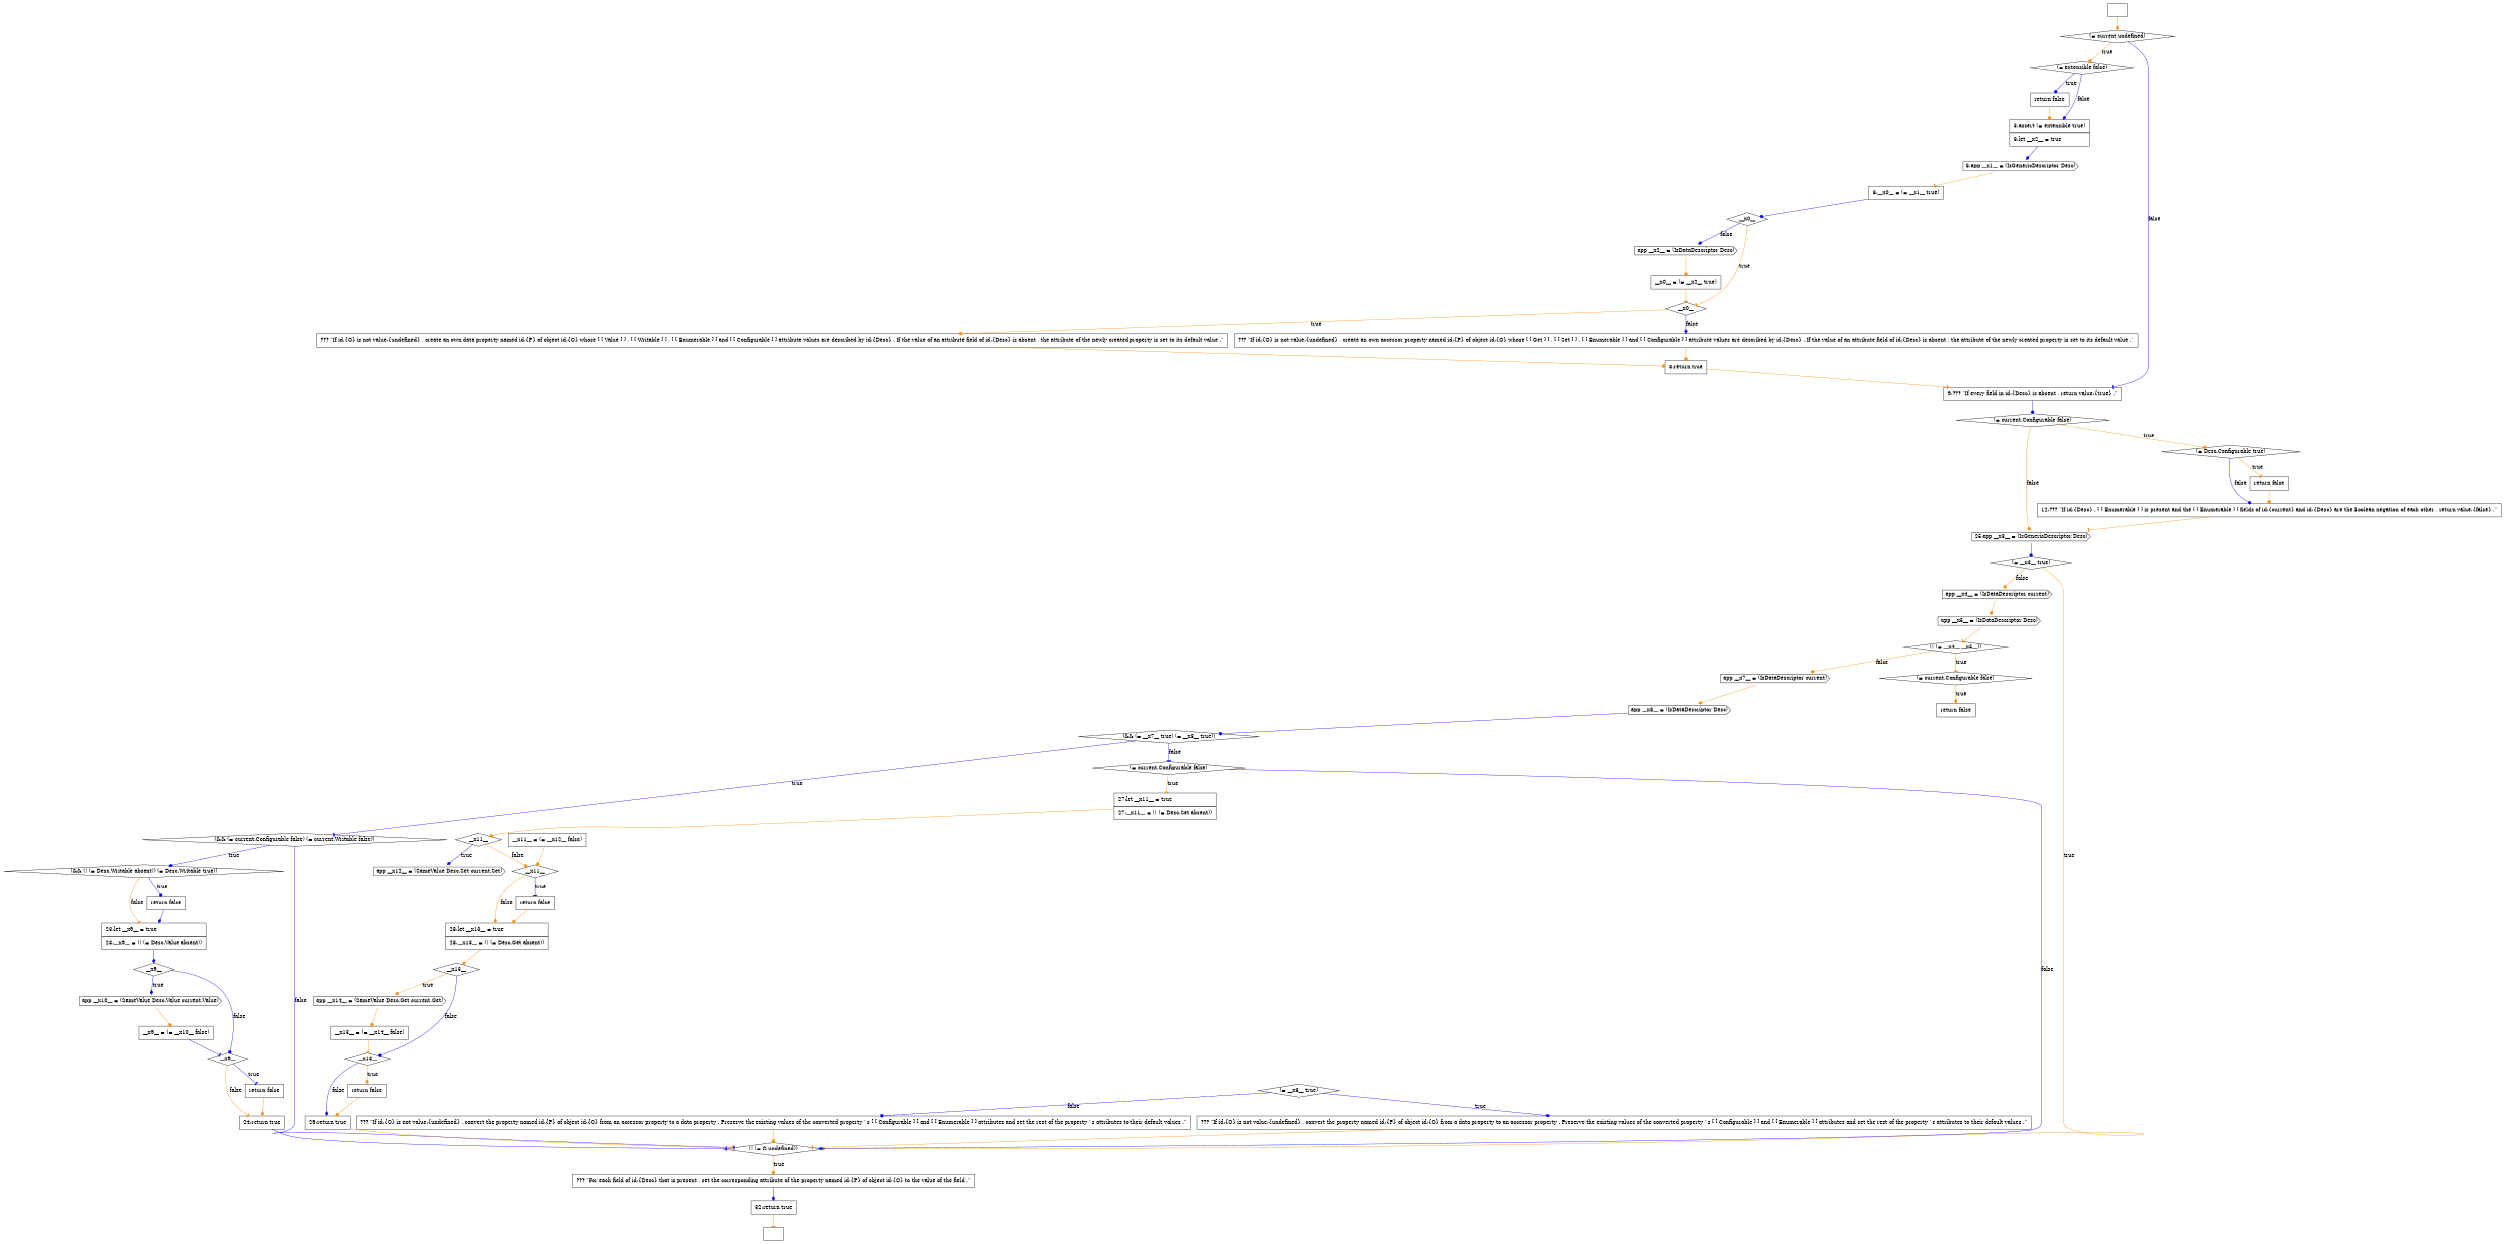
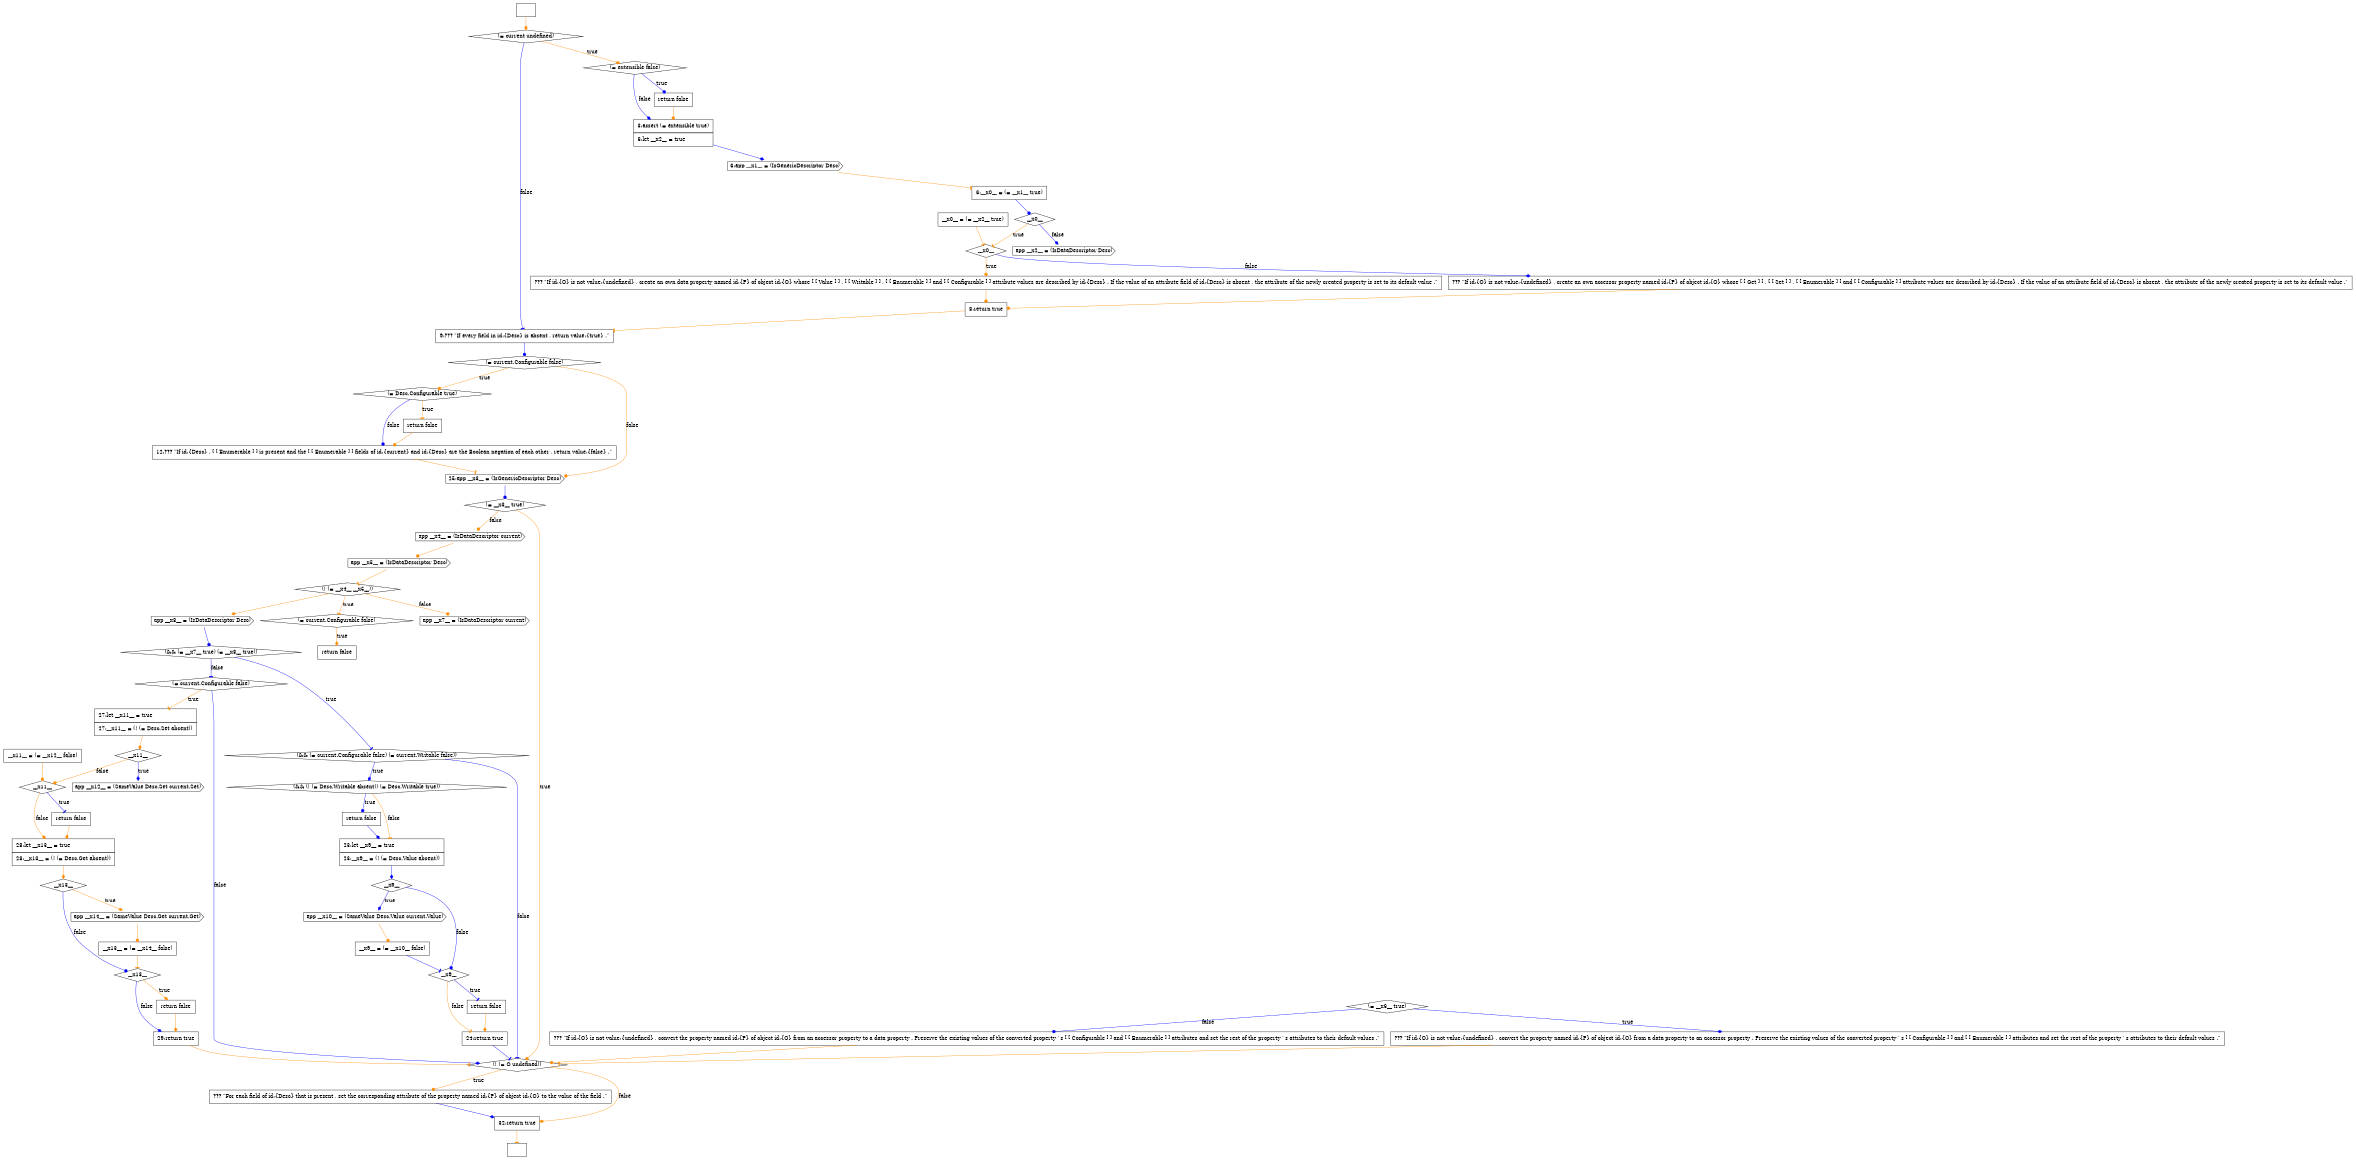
edge "app __x2__ = (IsDataDescriptor Desc)" -> "__x0__ = (= __x2__ true)": removed
edge "app __x7__ = (IsDataDescriptor current)" -> "app __x8__ = (IsDataDescriptor Desc)": now "(! (= __x4__ __x5__))" -> "app __x8__ = (IsDataDescriptor Desc)"
edge "(! (= O undefined))" -> "32:return true": added, label "false"
